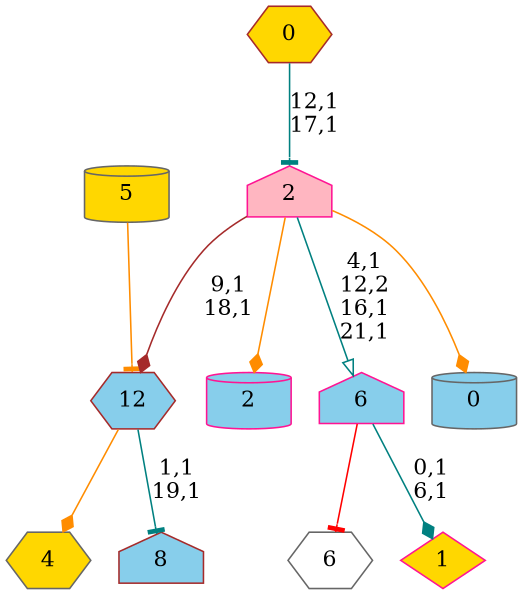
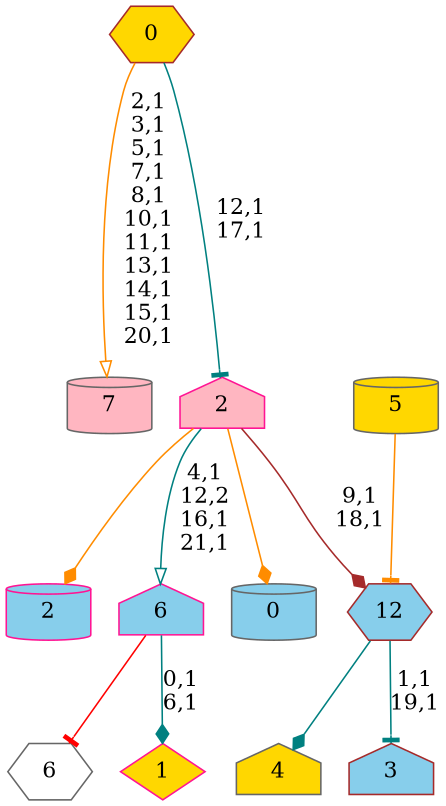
node "7": added
edge "12" -> "4": color darkorange -> teal
node "4": shape hexagon -> house
node "8": label "8" -> "3"
